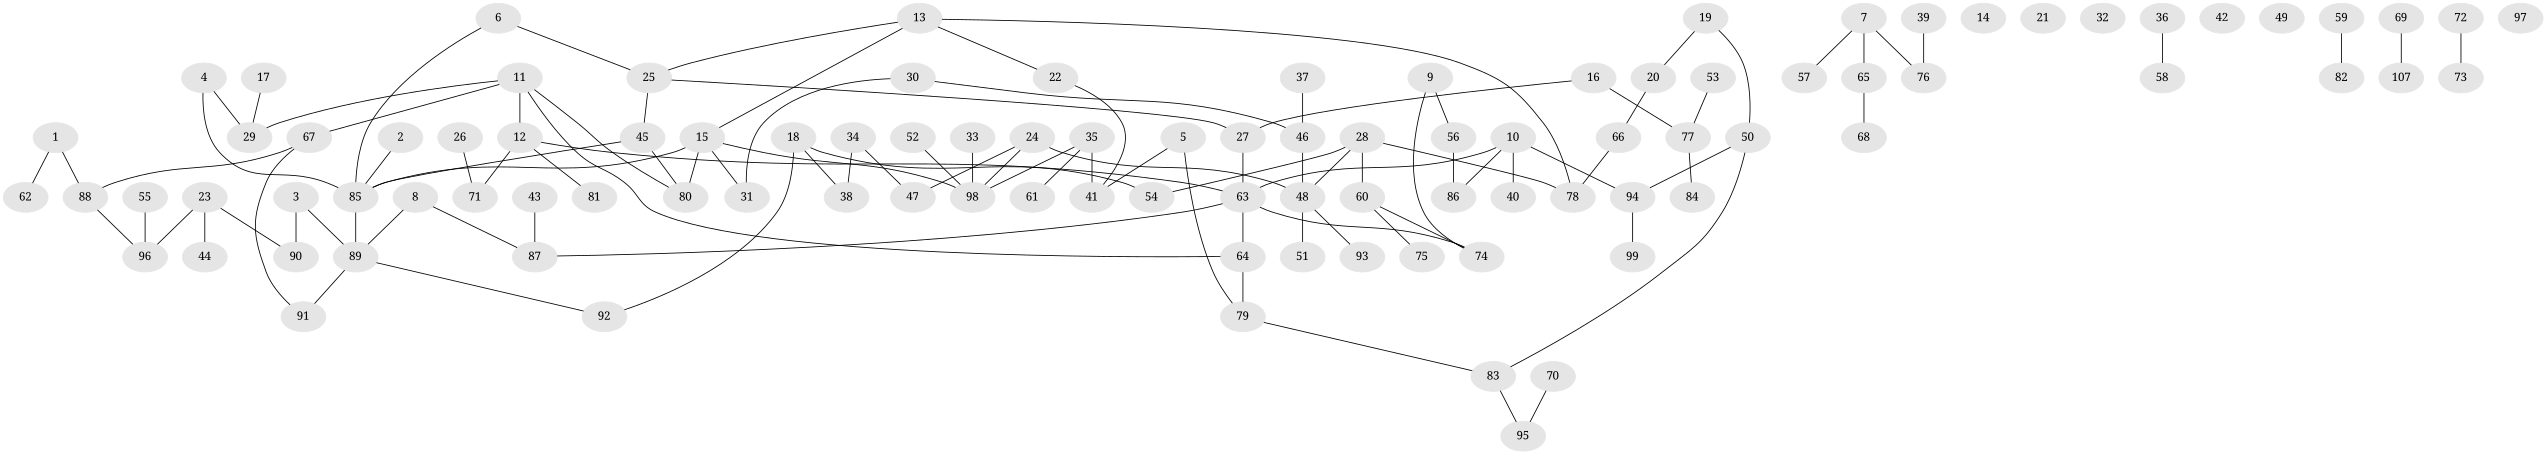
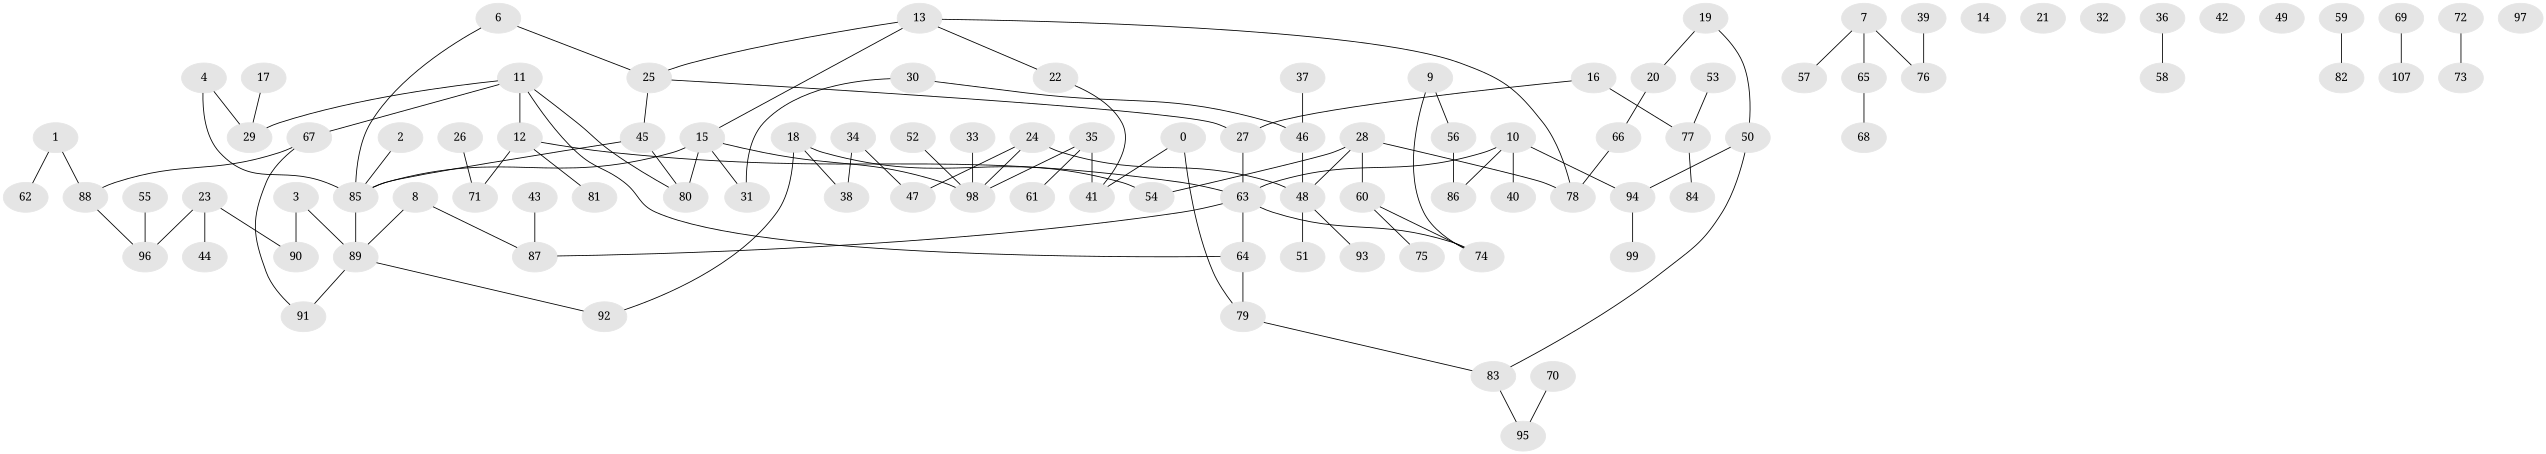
node "5": label "5" -> "0"
